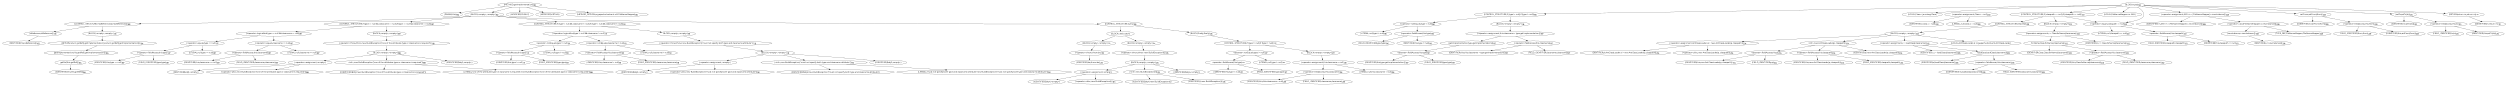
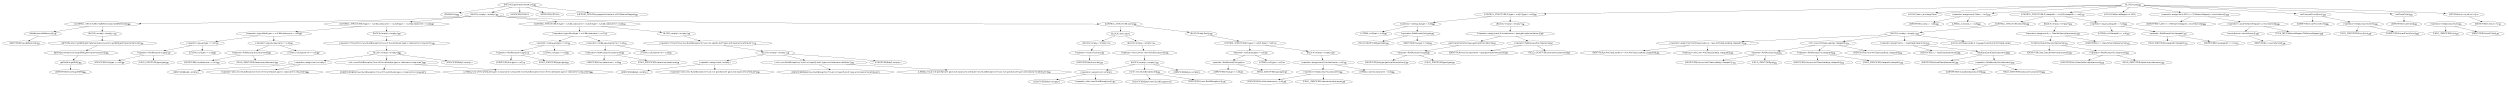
edge "(BLOCK,try,try)" -> "(<operator>.equals,classpath == null)": now "(BLOCK,try,try)" -> "(<operator>.assignment,Class c = null)"
edge "(setTo,setTo(to))" -> "(<operator>.fieldAccess,this.to)": removed
